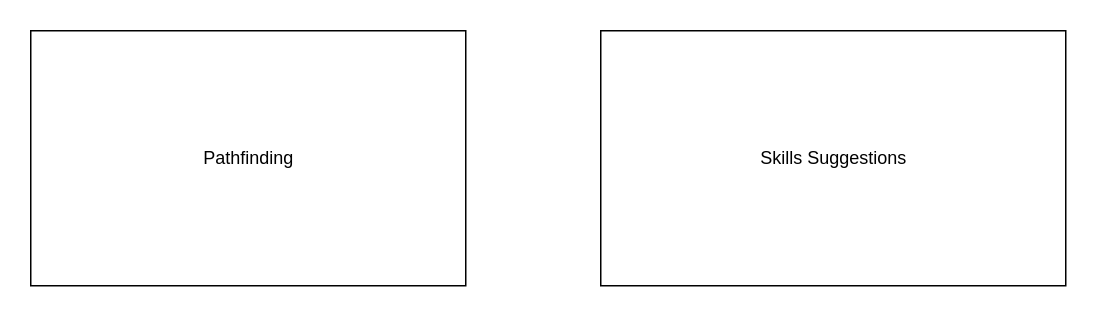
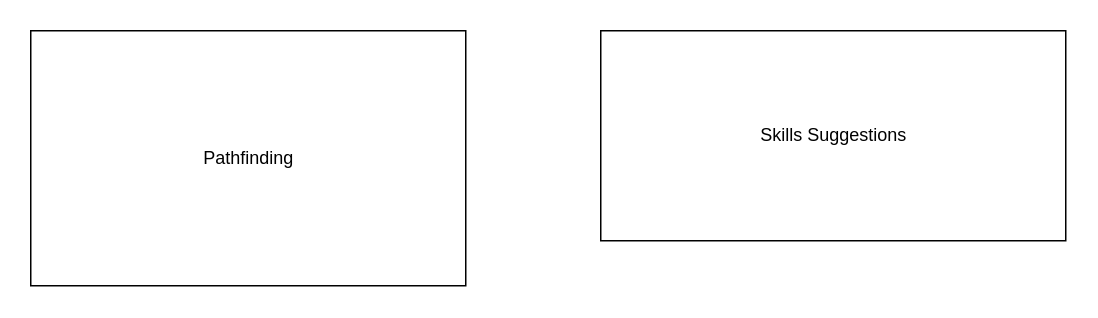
node "Skills Suggestions": size 465x255 -> 465x210
